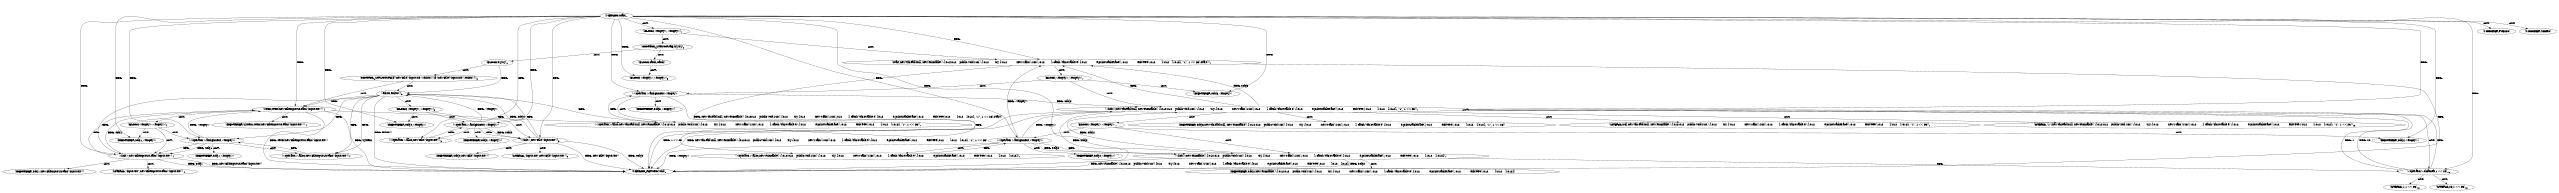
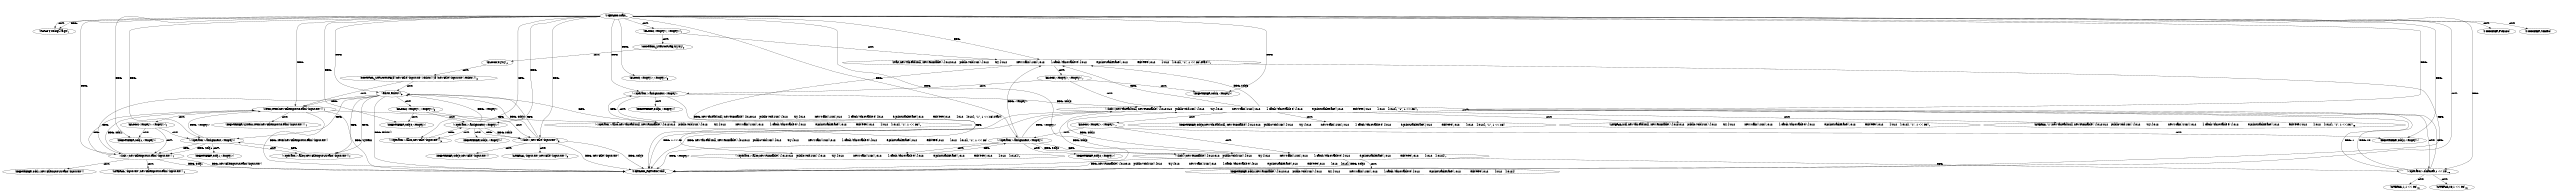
node "(PARAM,String[] args)": added
node "(BLOCK,catch,catch)": removed
edge "(METHOD,main)" -> "(METHOD_RETURN,void)": added, label "AST:"
edge "(BLOCK,try,try)" -> "(exists,exists())": now "(METHOD,main)" -> "(exists,exists())"
